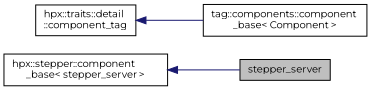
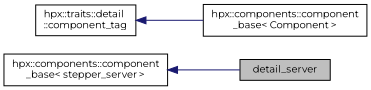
node "tag::components::component _base< Component >": label "tag::components::component _base< Component >" -> "hpx::components::component _base< Component >"
node "hpx::stepper::component _base< stepper_server >": label "hpx::stepper::component _base< stepper_server >" -> "hpx::components::component _base< stepper_server >"
node "stepper_server": label "stepper_server" -> "detail_server"
